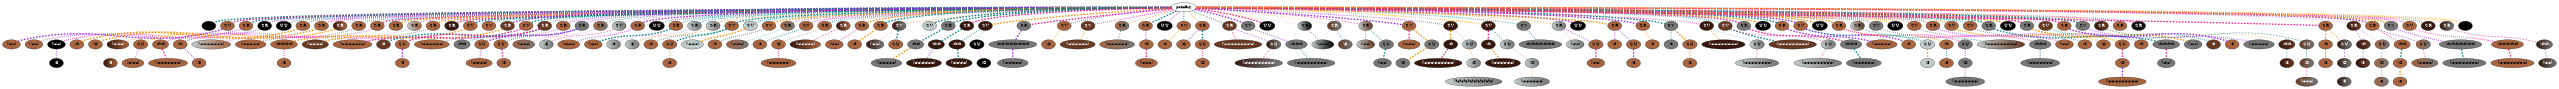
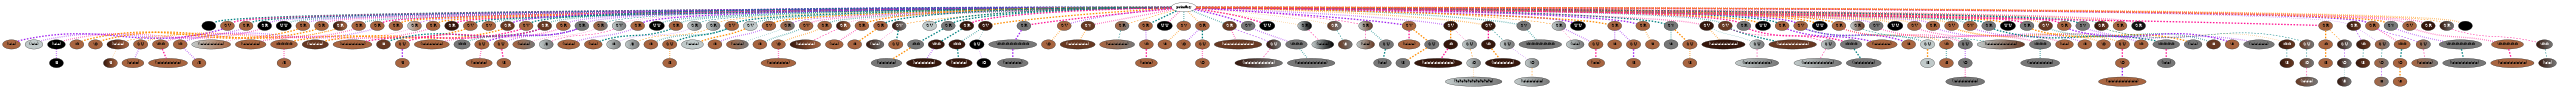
node "(/o/o)": fillcolor #a86540 -> #c1caca
